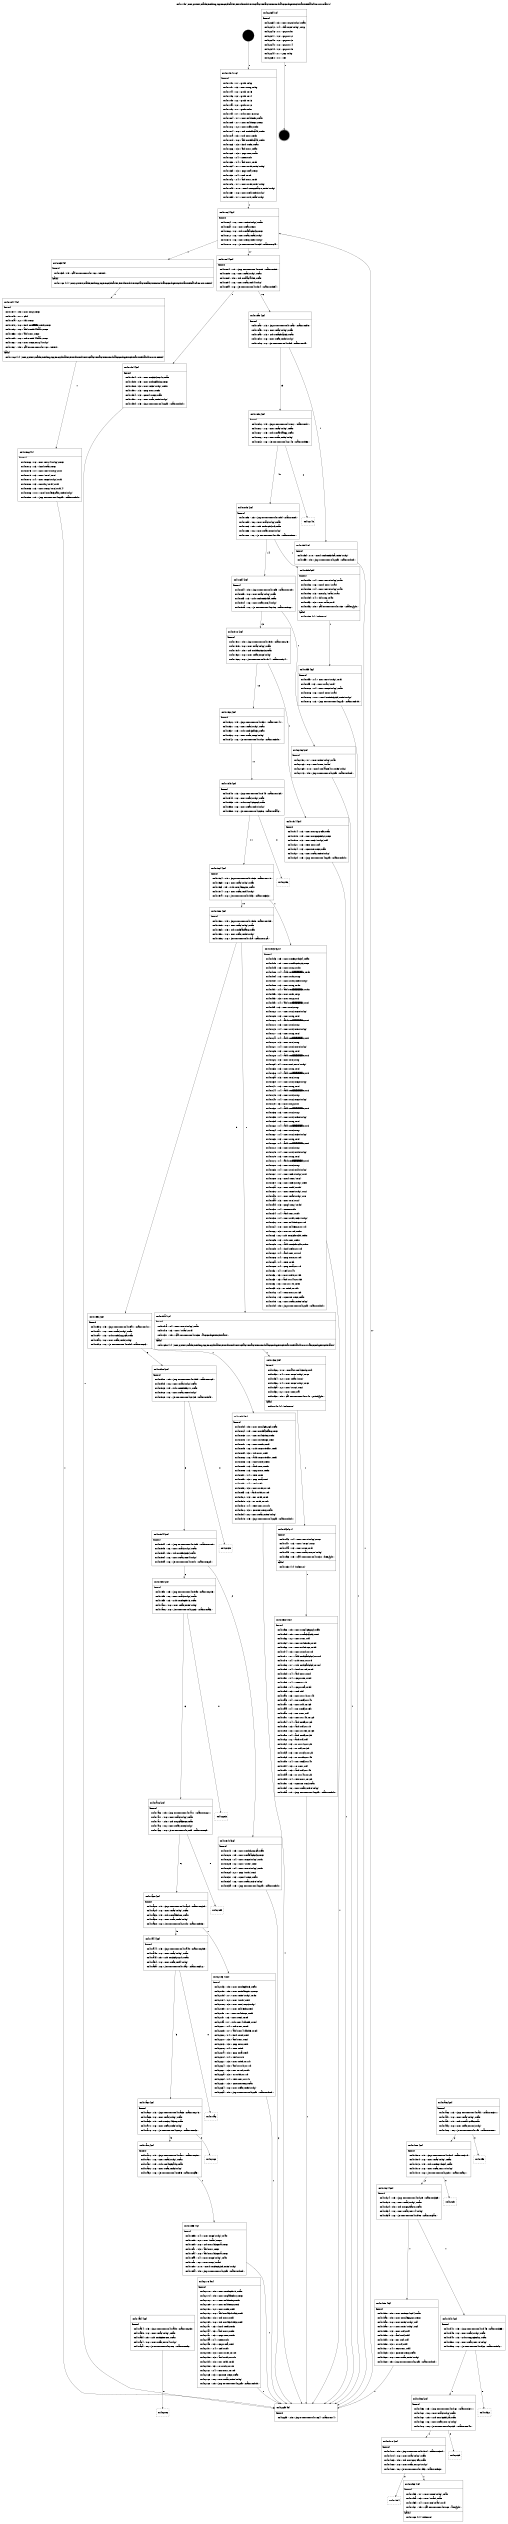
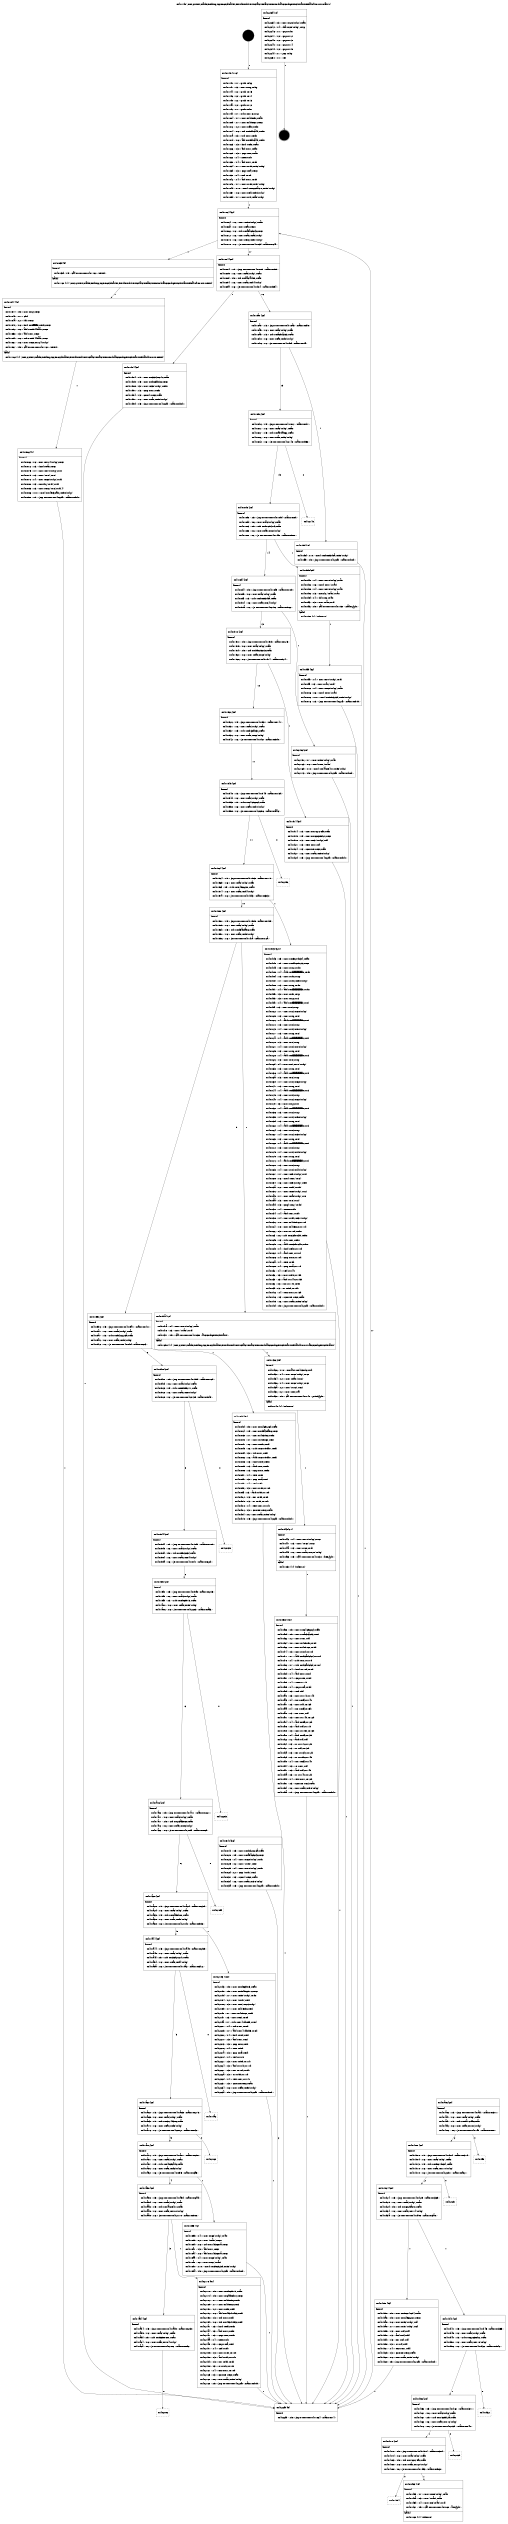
edge "0x4018bc [28]" -> "0x4018d8 [28]": label " 45" -> " 15"
edge "0x4019d4 [28]" -> "0x401e1b [36]": removed, label "2"
node "0x401a98 [28]": added
